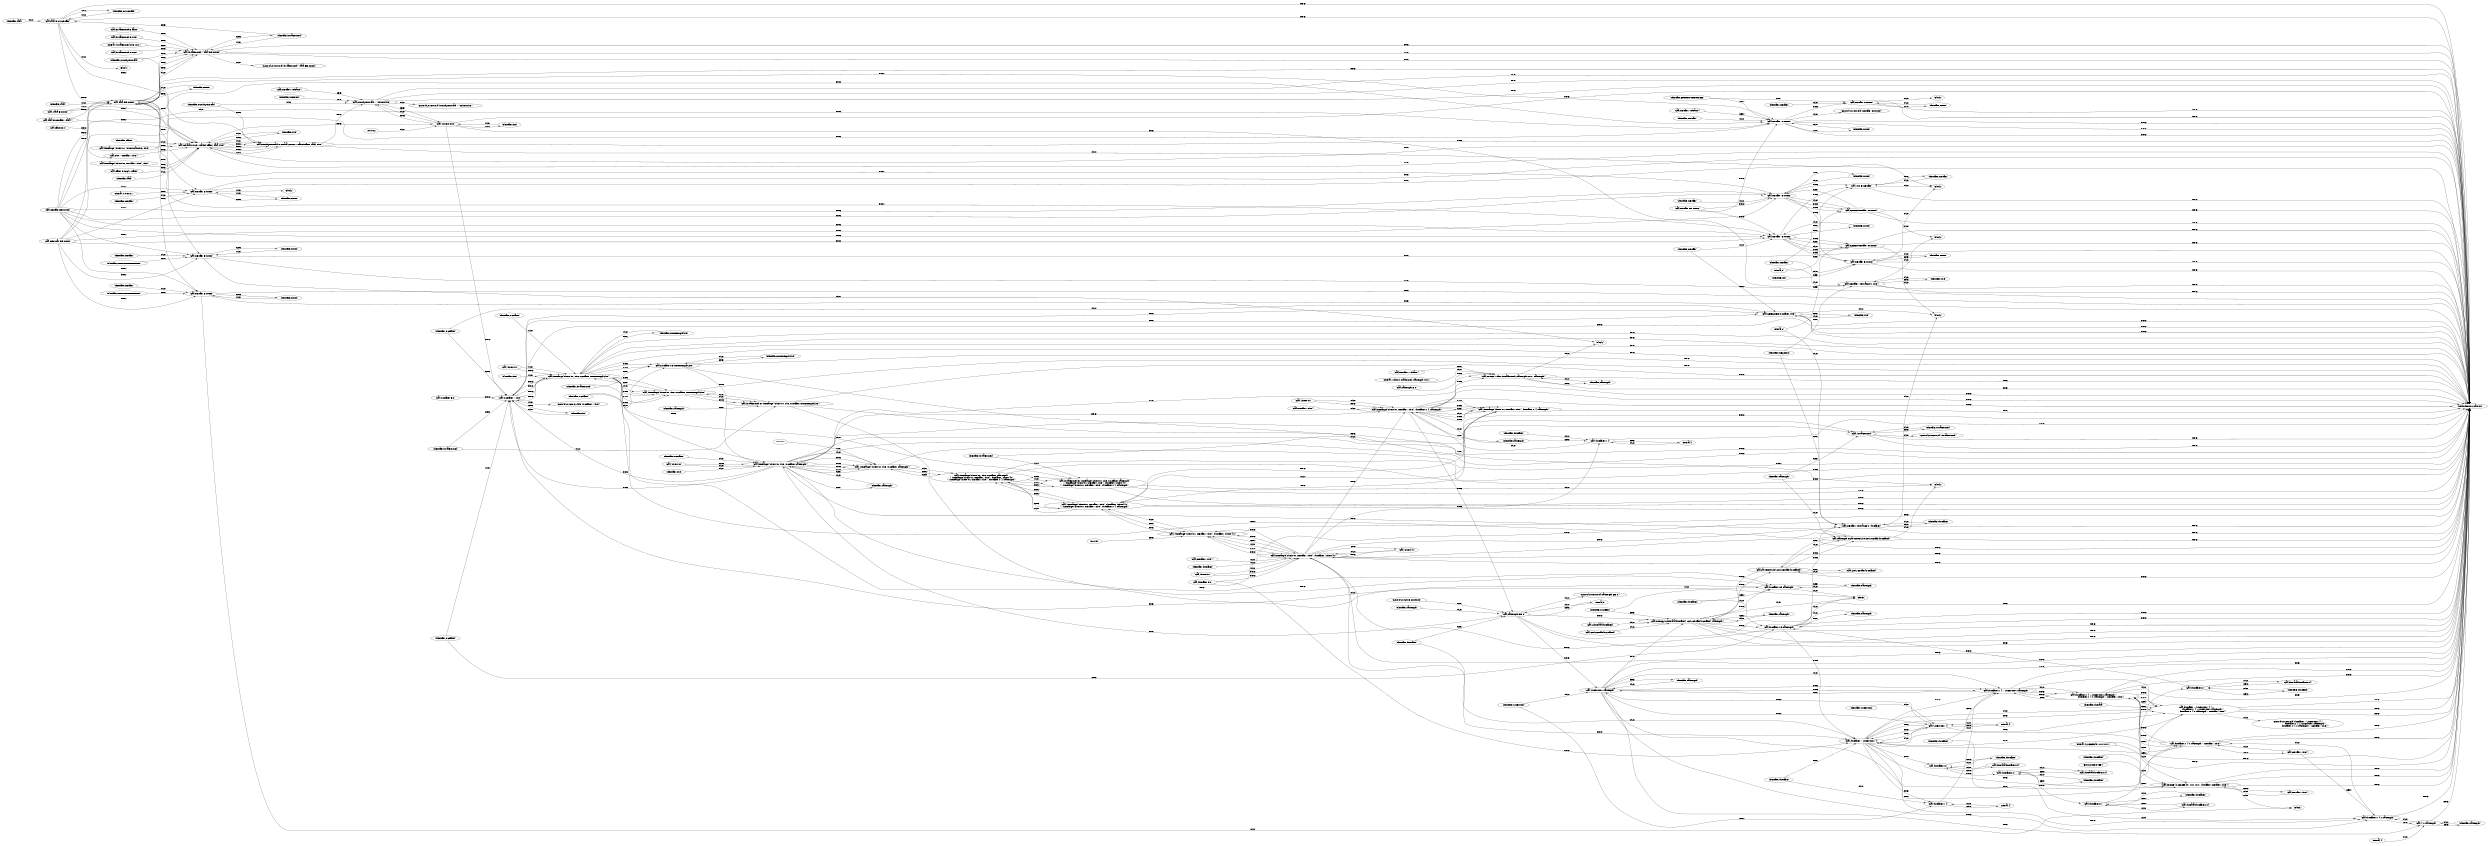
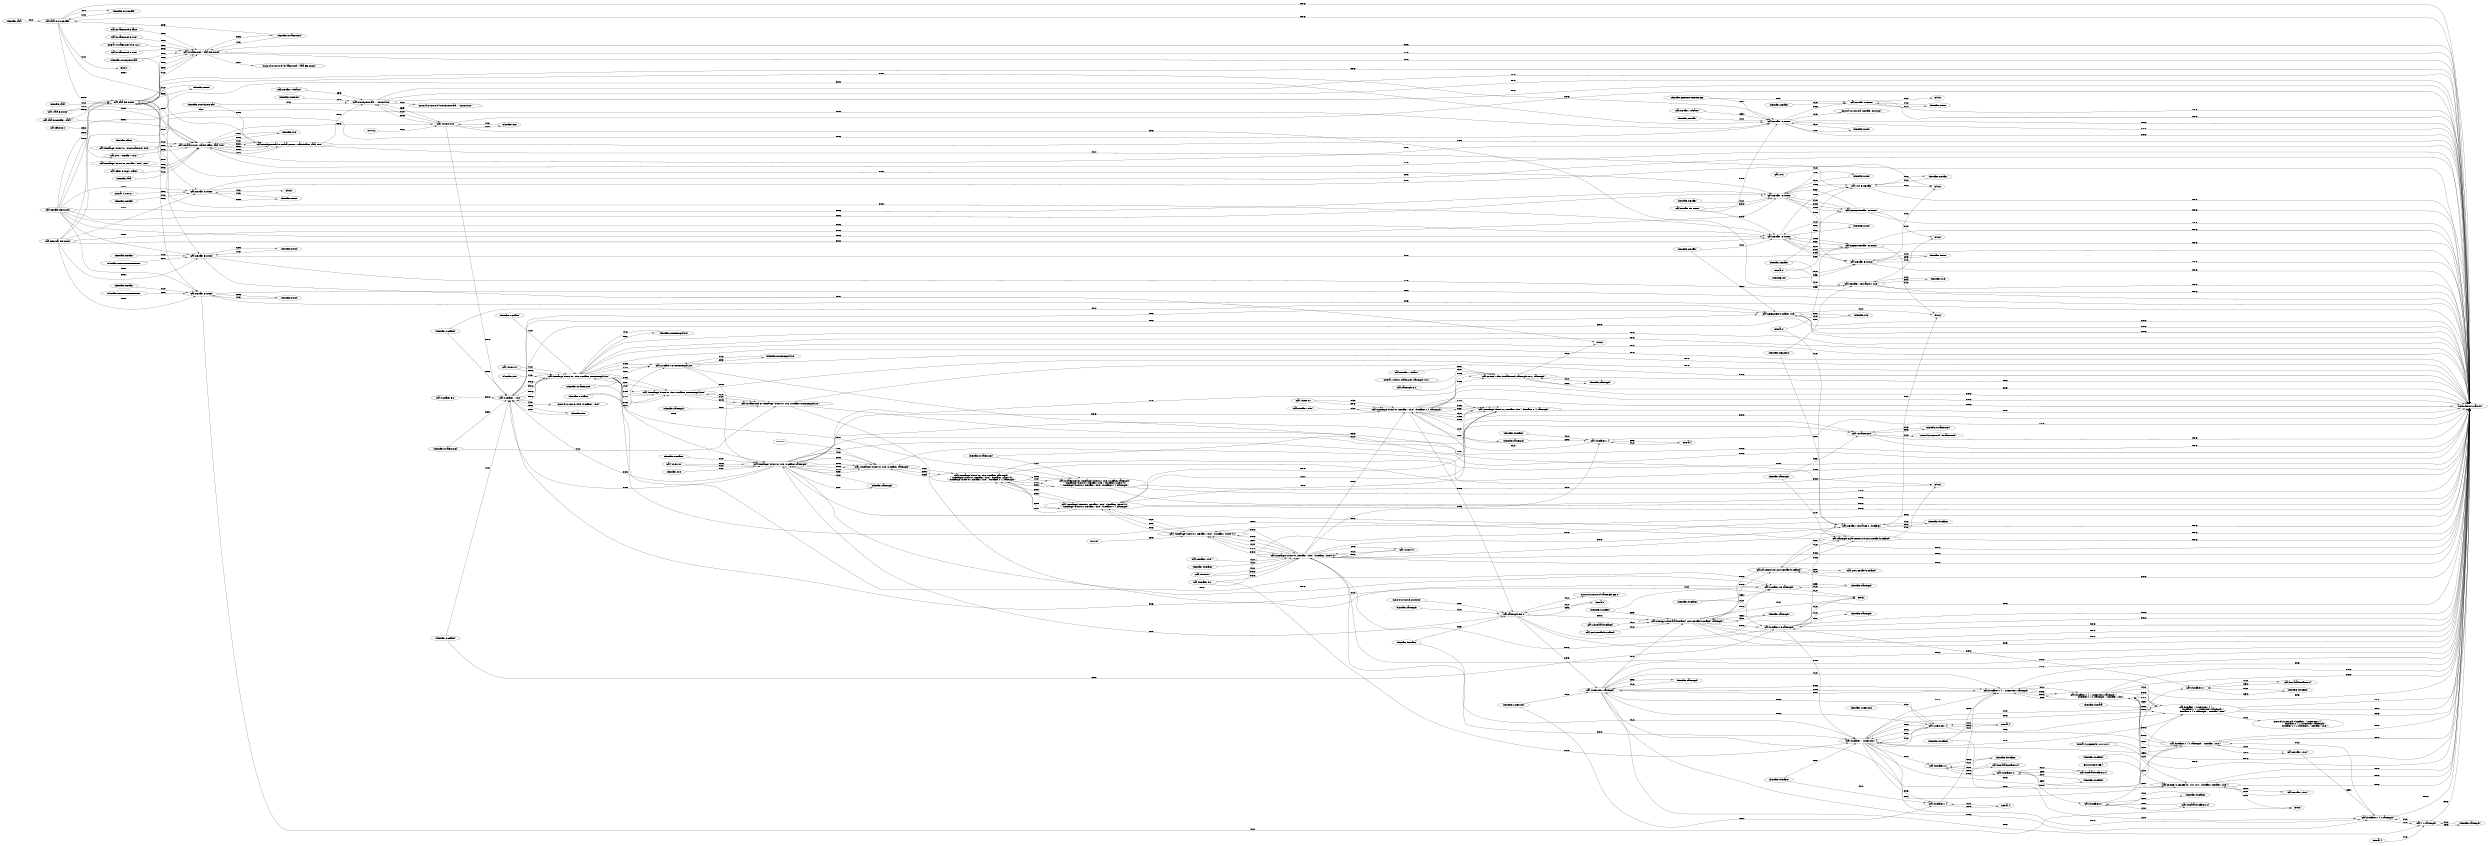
node "(Call,*out)": added
